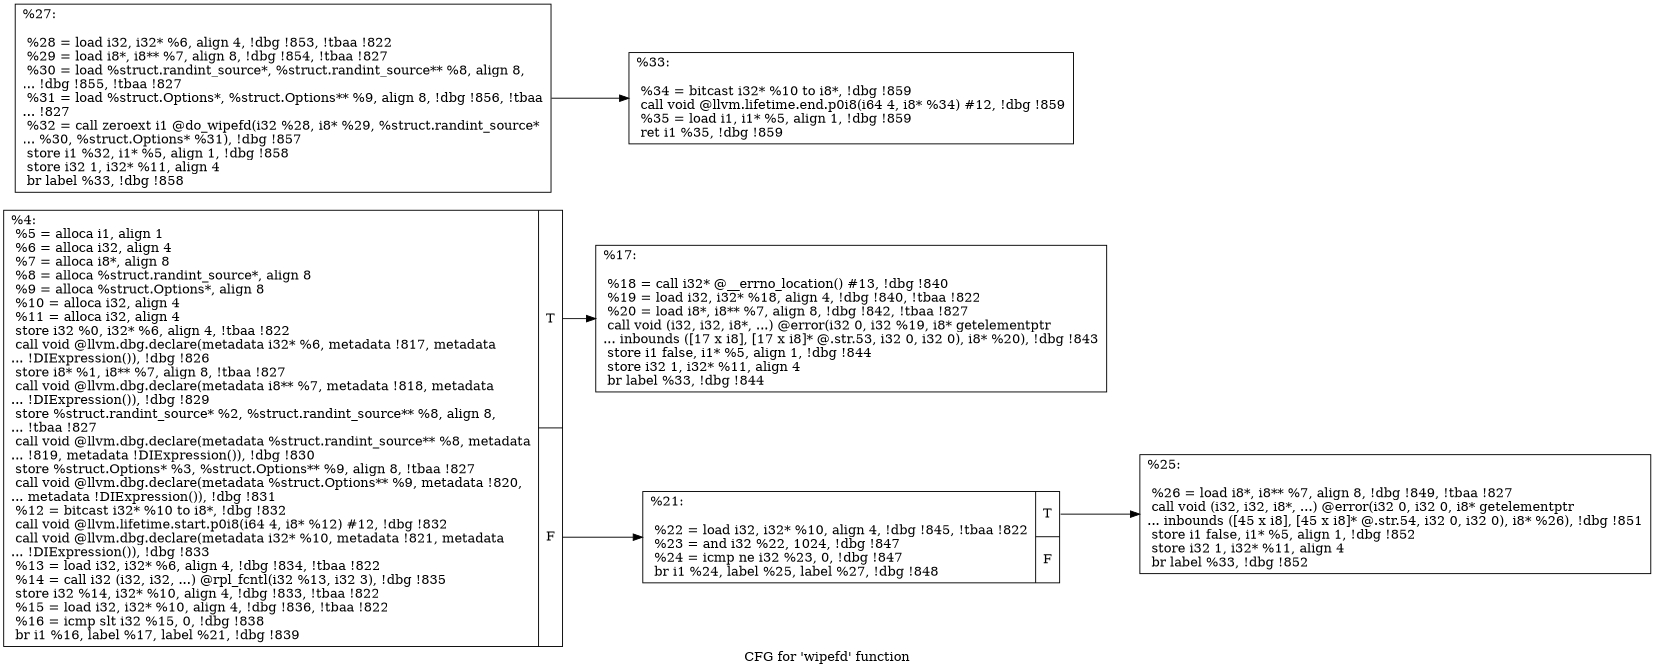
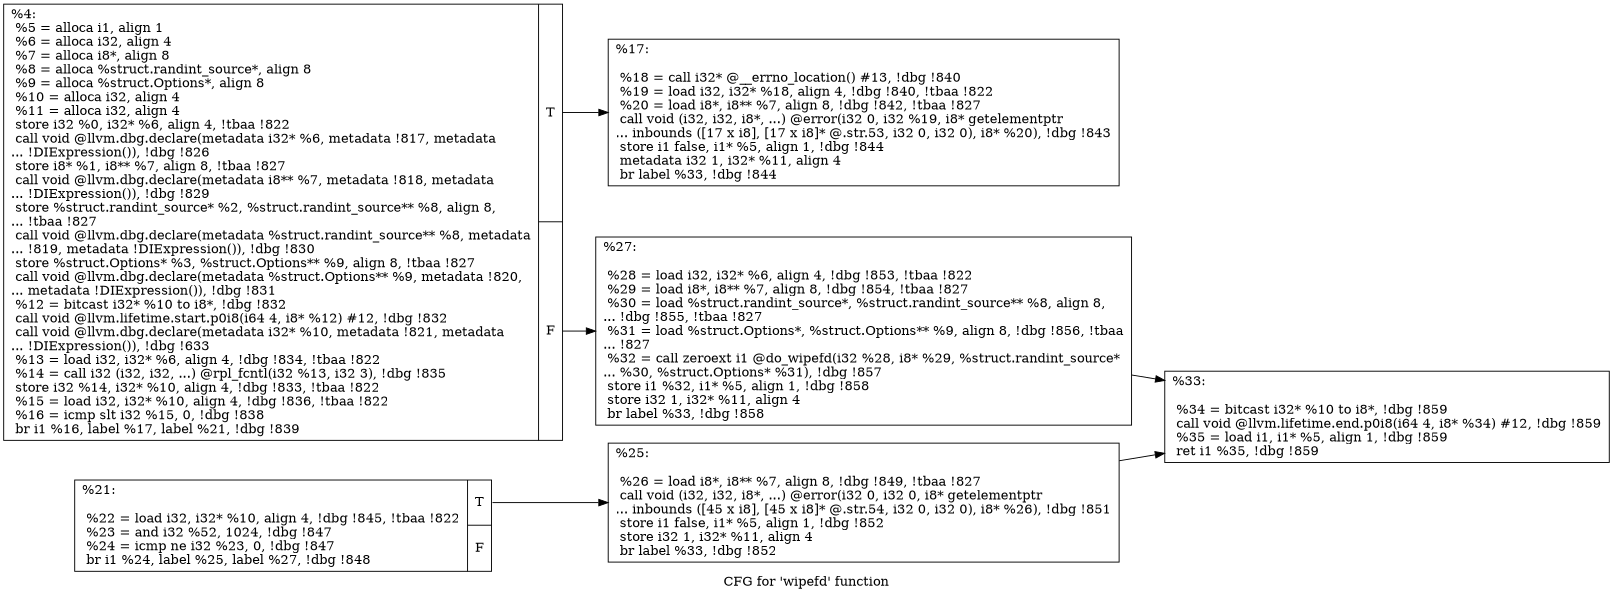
node "%17:": text "store i32 1, i32* %11, align 4" -> "metadata i32 1, i32* %11, align 4"
edge "%25:" -> "%33:": added
edge "%4:" -> "%21:": now "%4:" -> "%27:"
node "%21:": text "%23 = and i32 %22, 1024, !dbg !847" -> "%23 = and i32 %52, 1024, !dbg !847"
node "%4:": text "... !DIExpression()), !dbg !833" -> "... !DIExpression()), !dbg !633"
